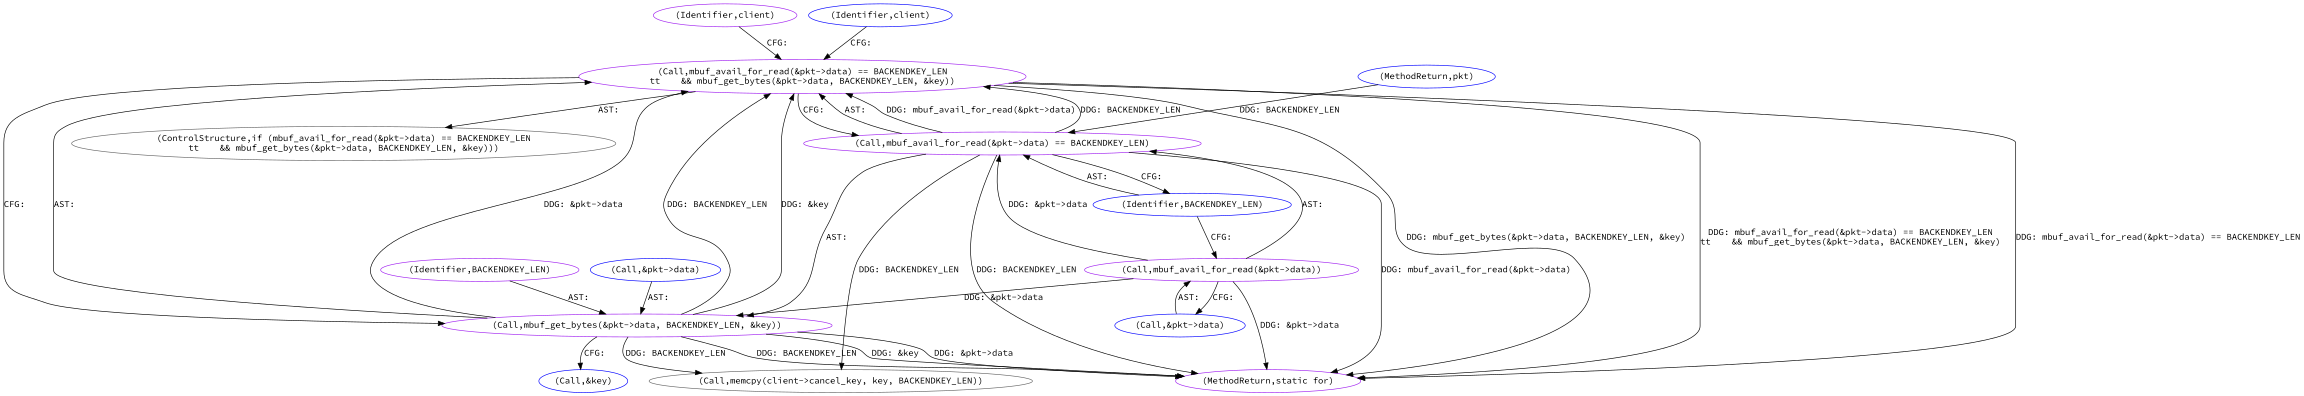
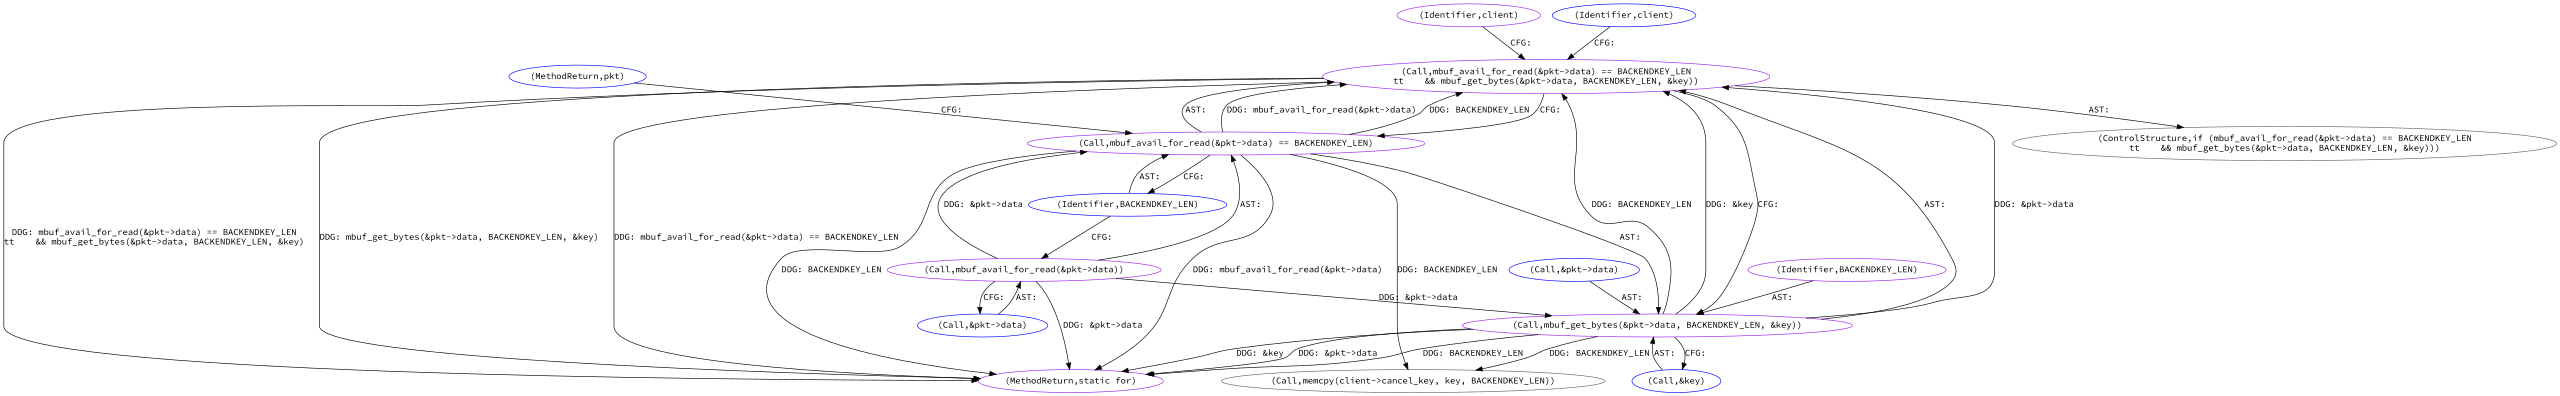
edge "(MethodReturn,pkt)" -> "(Call,mbuf_avail_for_read(&pkt->data) == BACKENDKEY_LEN)": label "DDG: BACKENDKEY_LEN" -> "CFG: "
edge "(Call,&key)" -> "(Call,mbuf_get_bytes(&pkt->data, BACKENDKEY_LEN, &key))": added, label "AST:"
